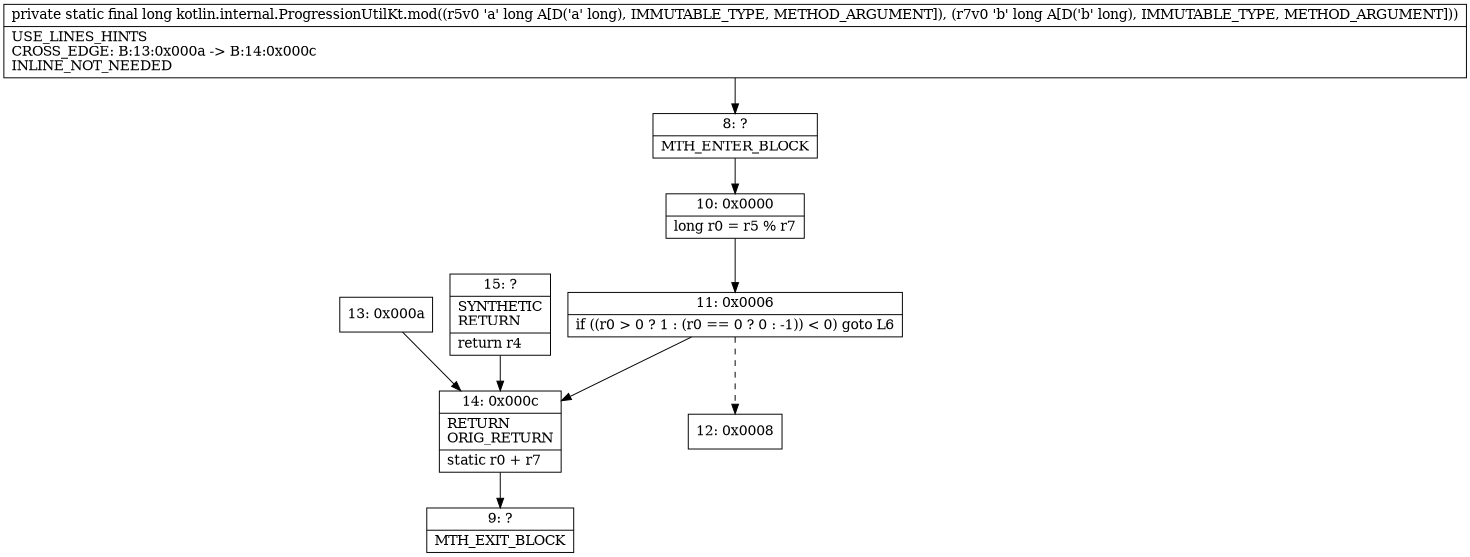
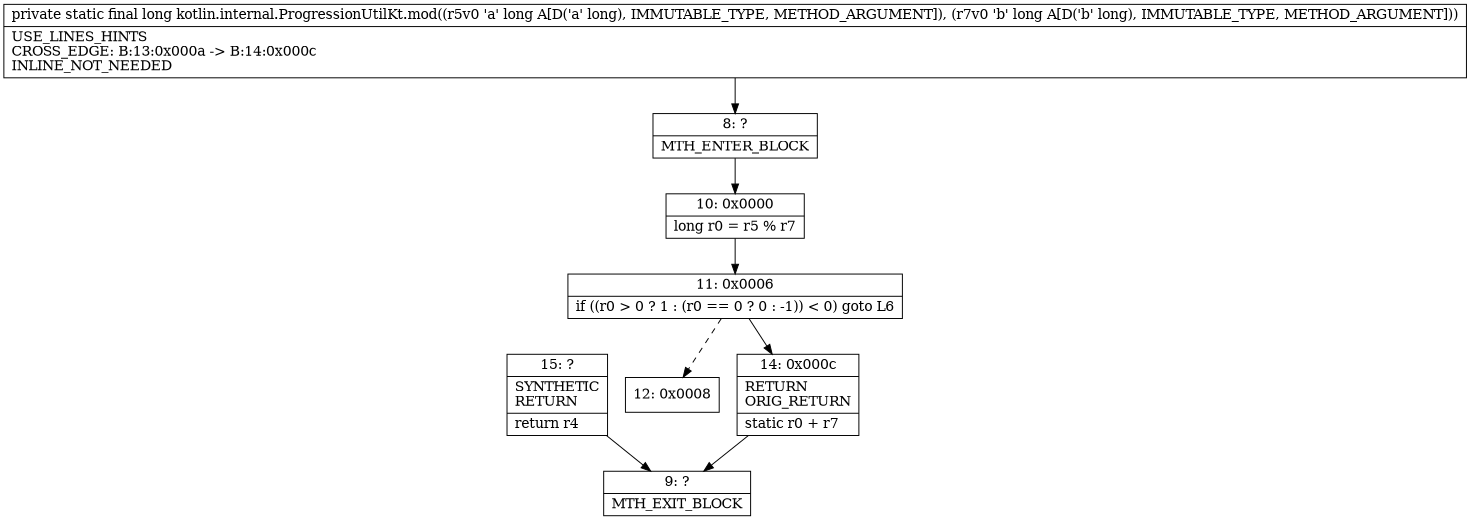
node "13: 0x000a": removed
edge "15: ?" -> "14: 0x000c": now "15: ?" -> "9: ?"
